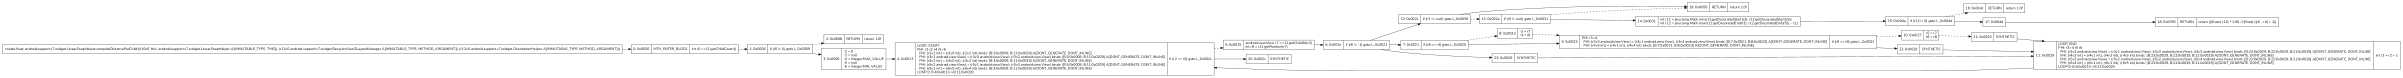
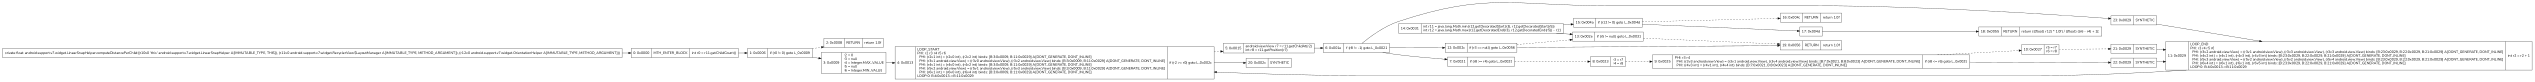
edge "13: 0x002e" -> "14: 0x0031": reversed
edge "7: 0x0021" -> "9: 0x0025": removed
